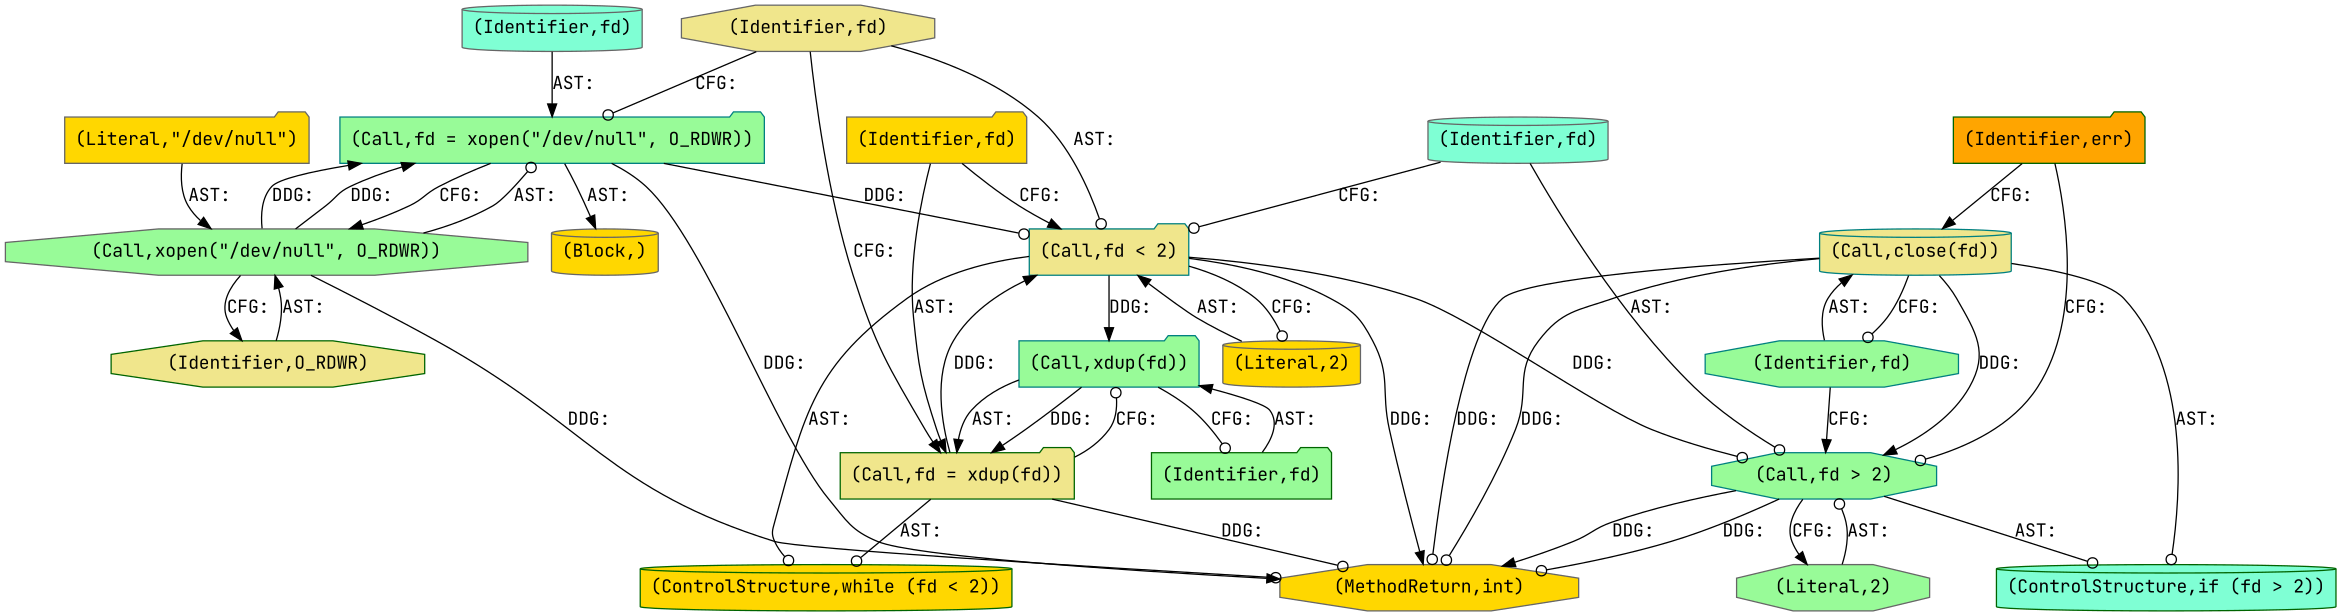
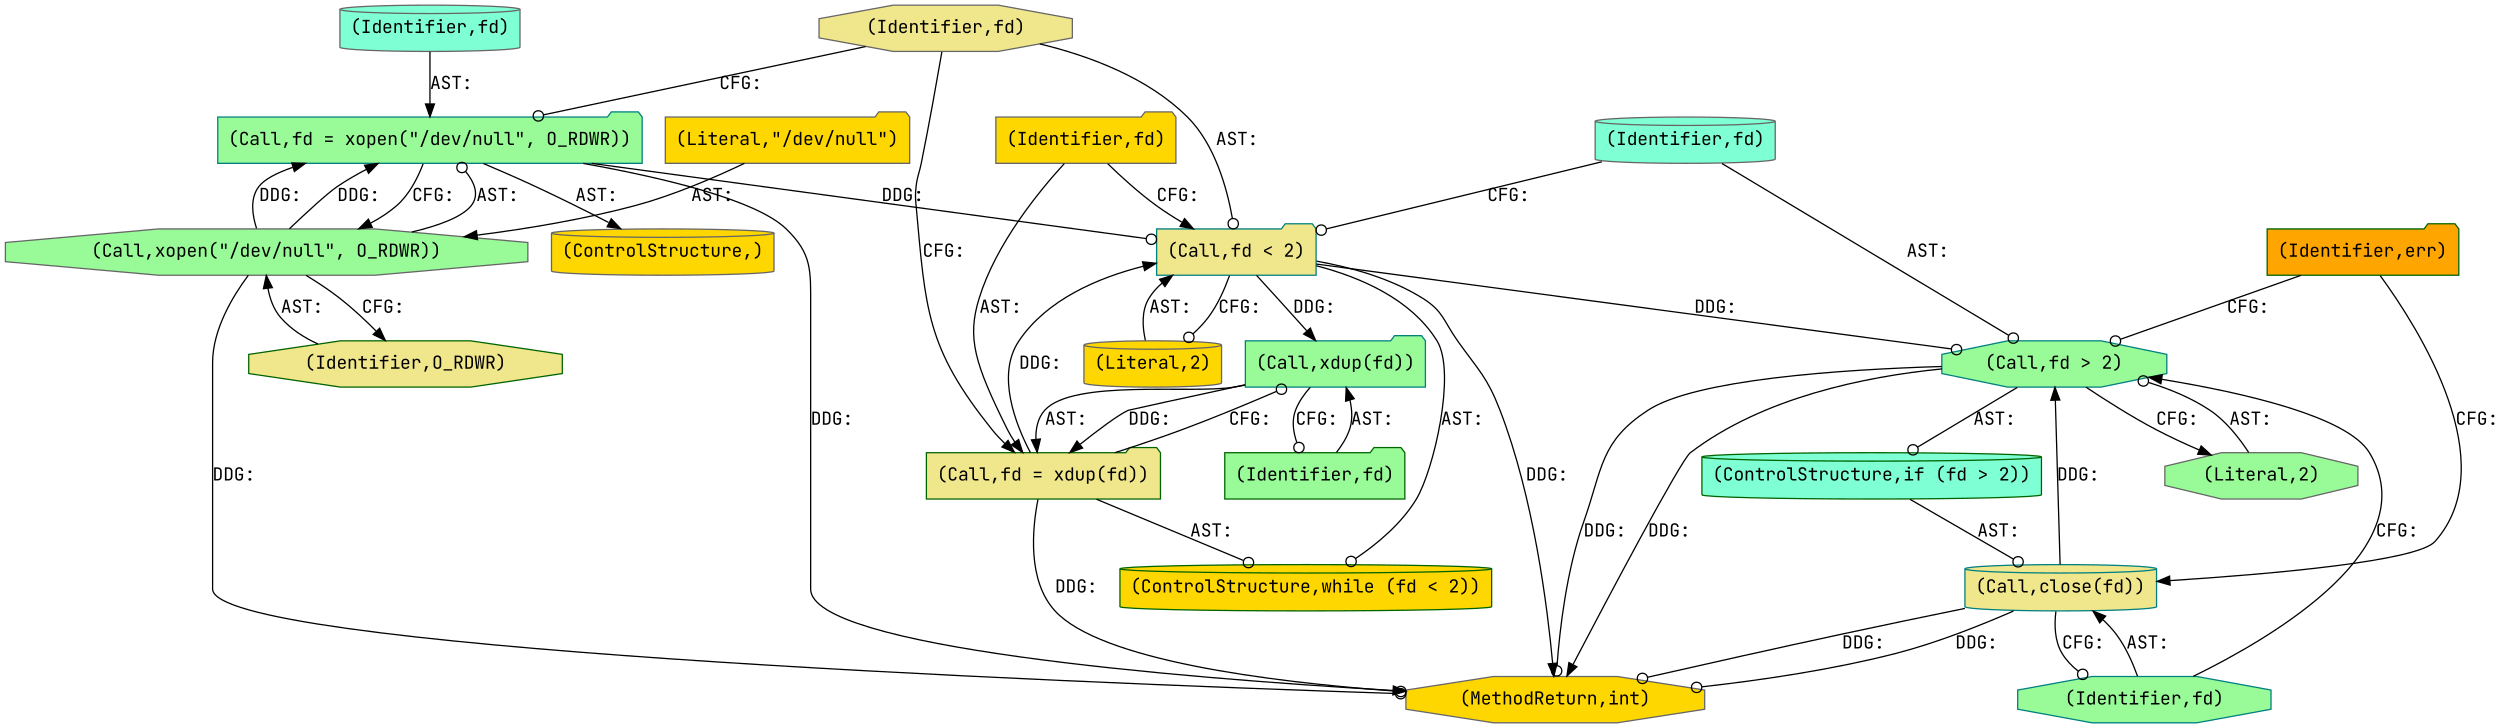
node "(Block,)": label "(Block,)" -> "(ControlStructure,)"
edge "(Call,close(fd))" -> "(ControlStructure,if (fd > 2))": reversed
